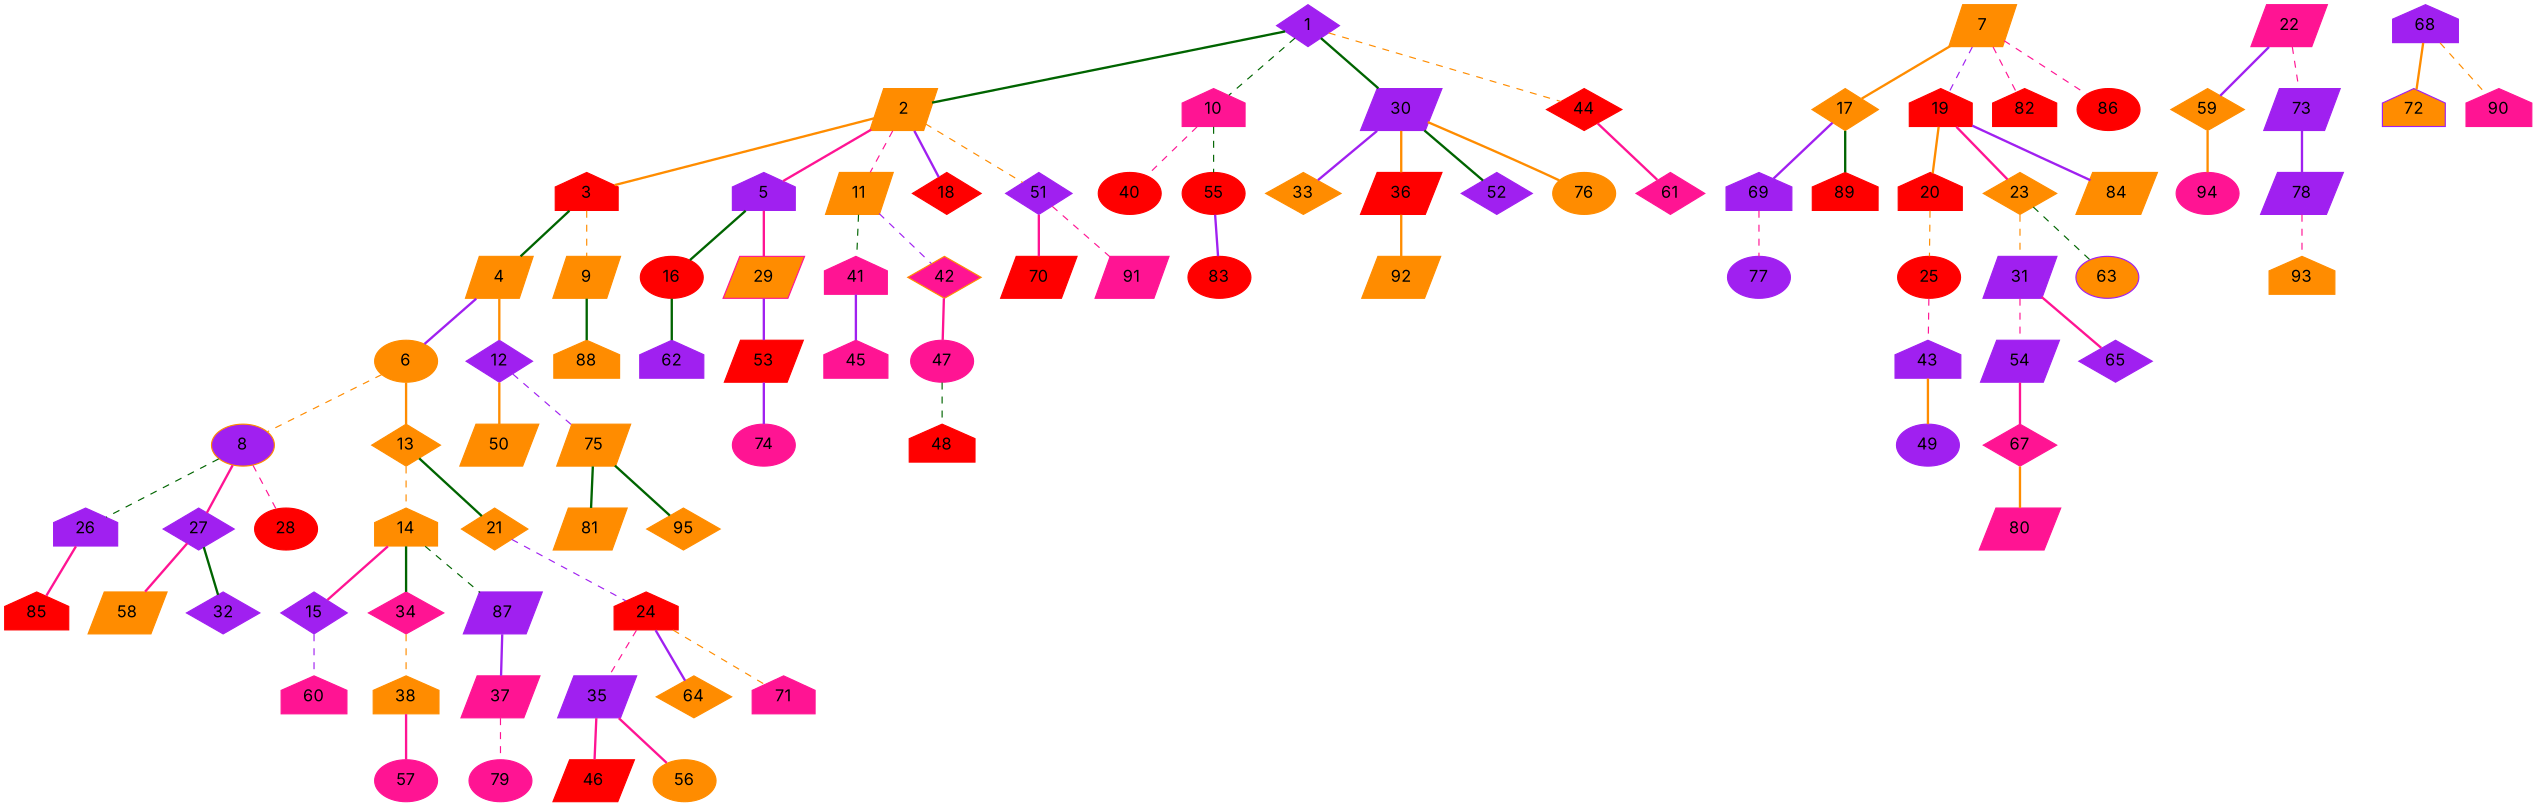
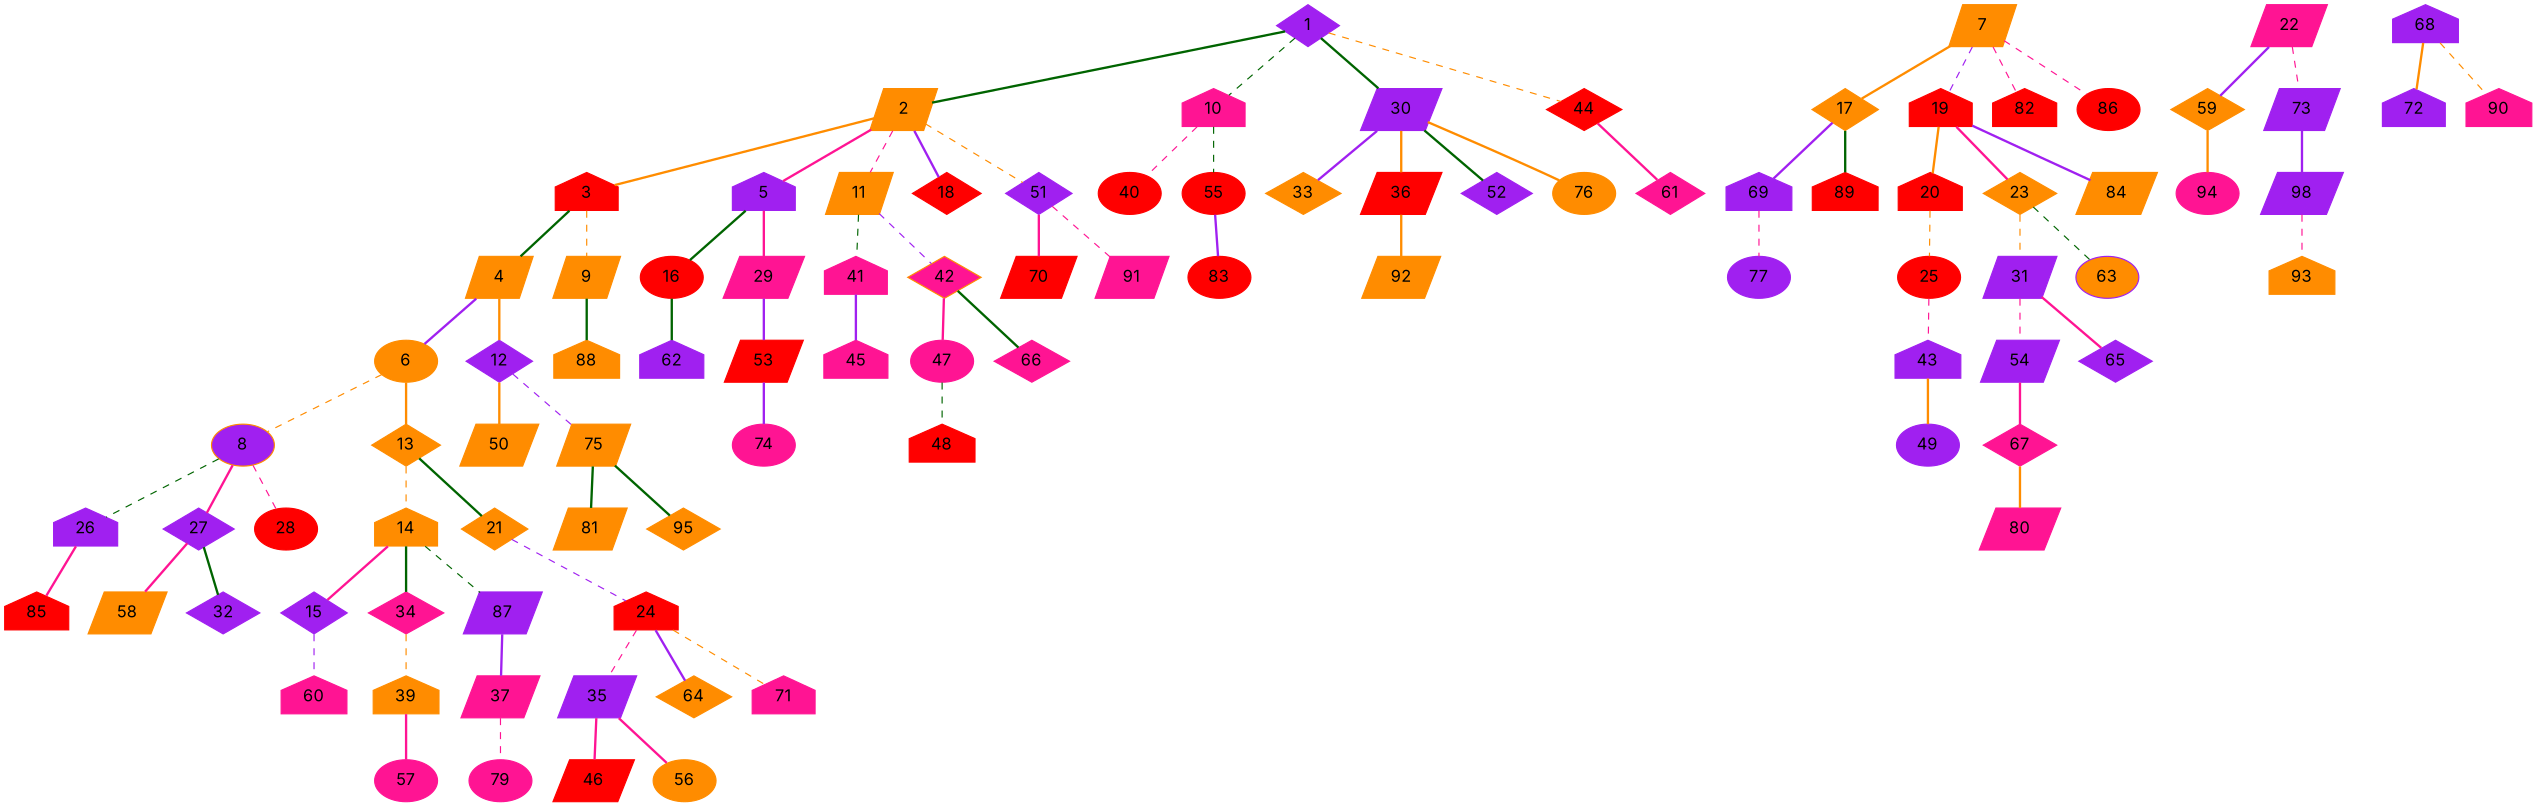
node "72": fillcolor darkorange -> purple
node "78": label "78" -> "98"
node "29": fillcolor darkorange -> deeppink
node "66": added
node "38": label "38" -> "39"
